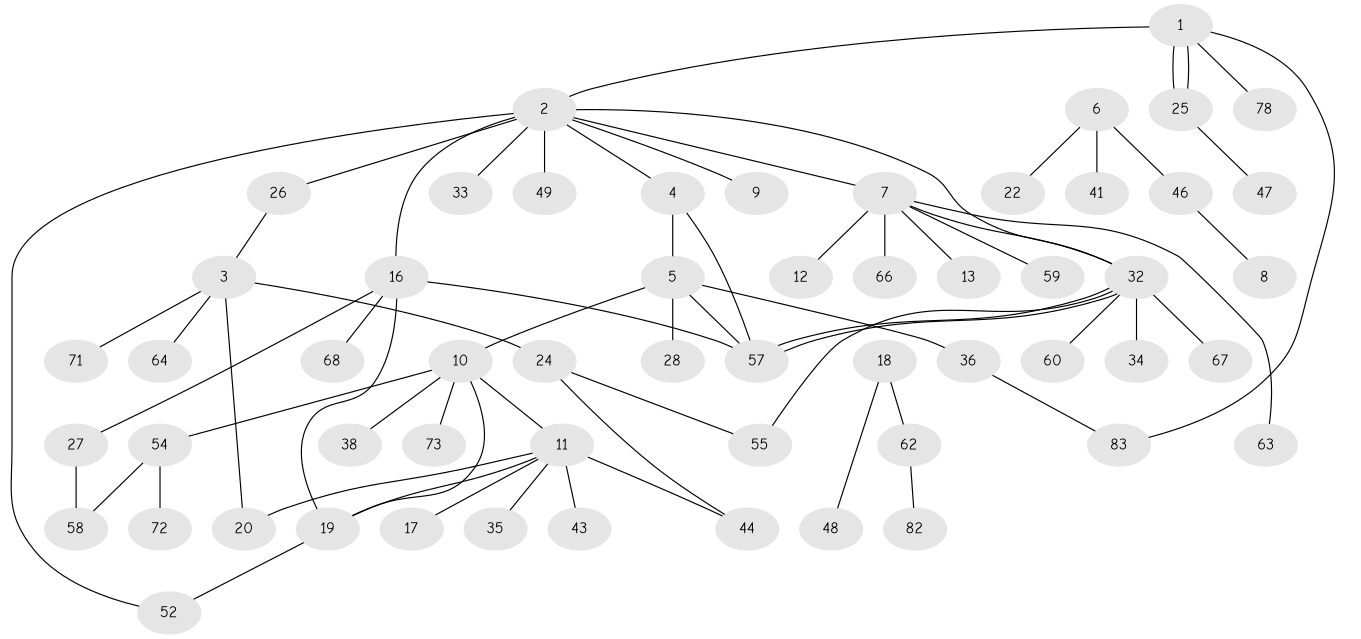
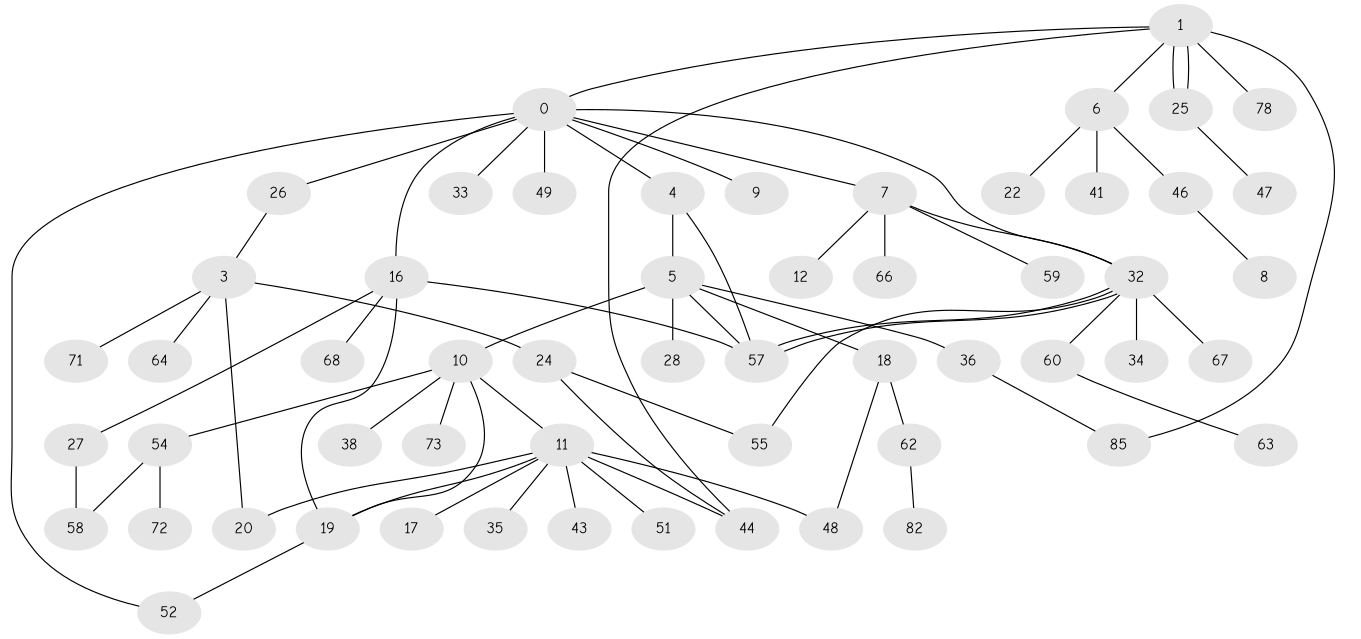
edge "1" -- "6": added
edge "1" -- "44": added
node "2": label "2" -> "0"
edge "7" -- "63": now "60" -- "63"
node "13": removed
edge "5" -- "18": added
node "83": label "83" -> "85"
edge "11" -- "48": added
node "51": added
